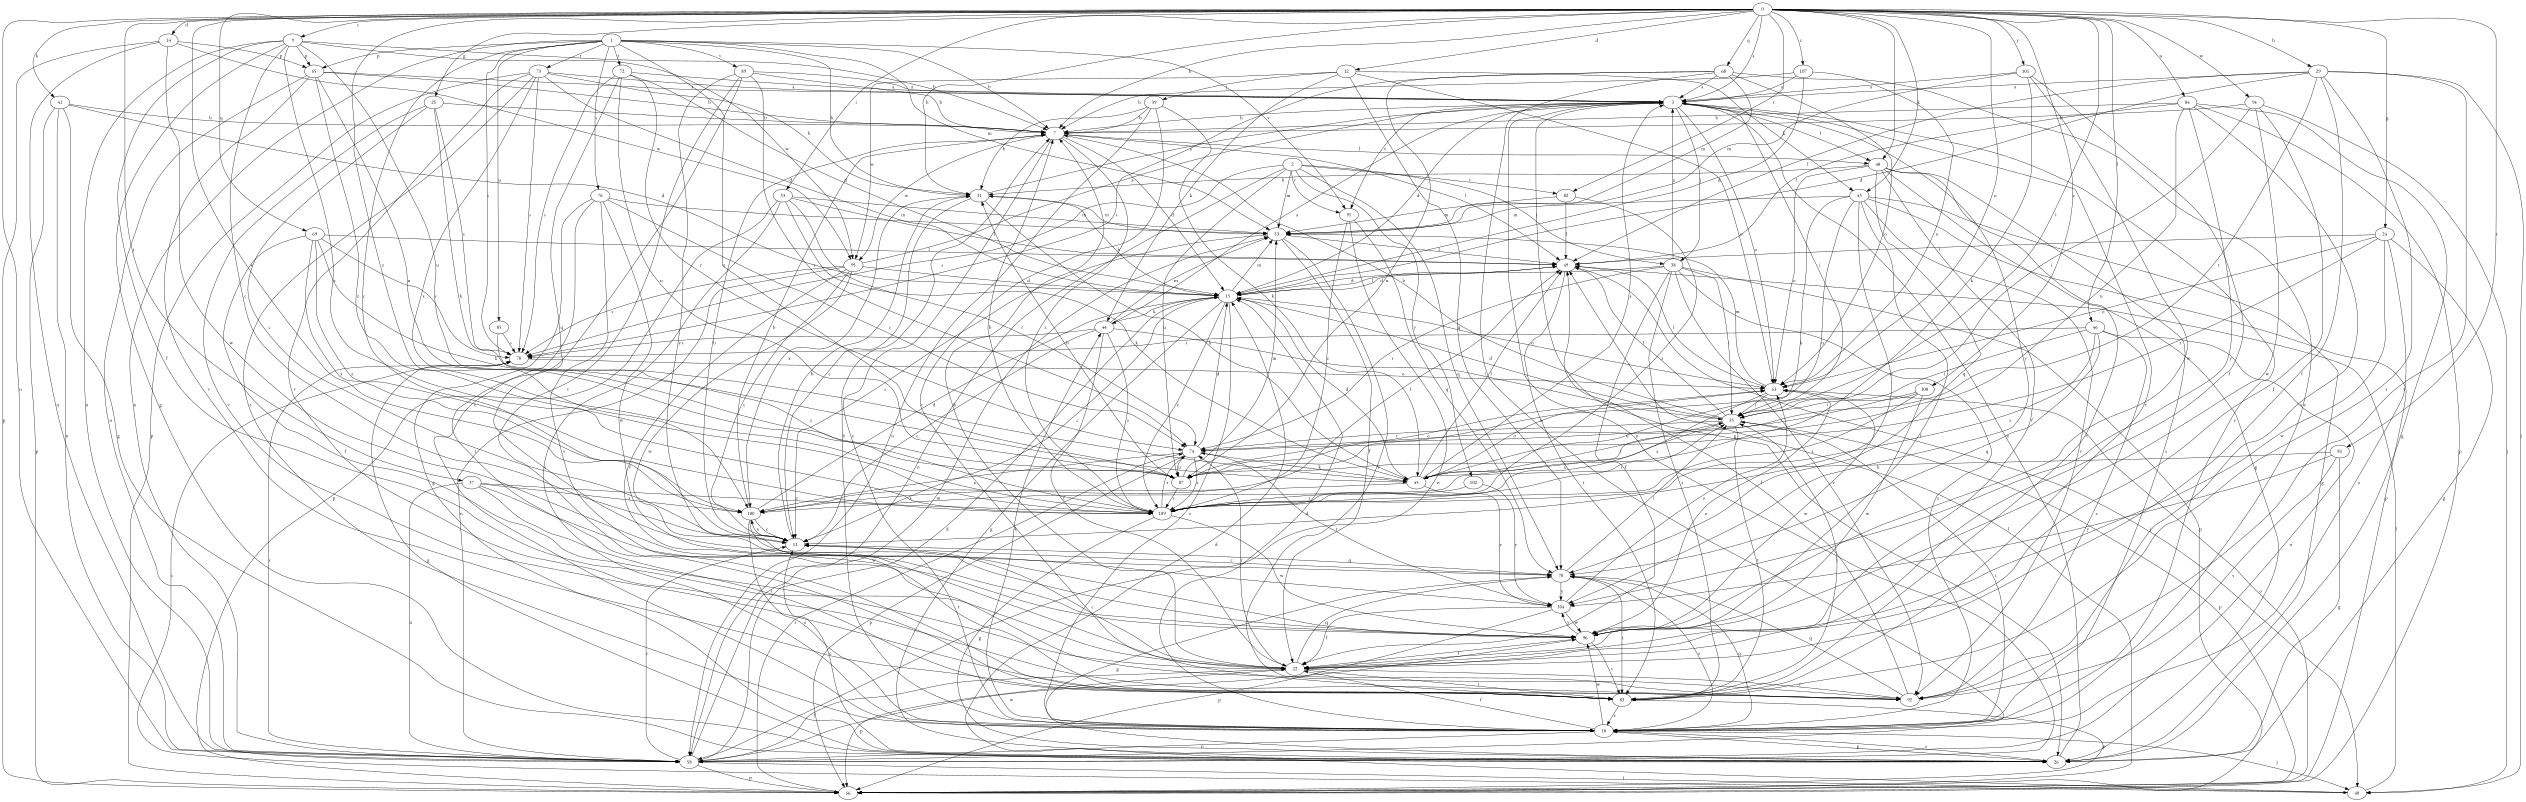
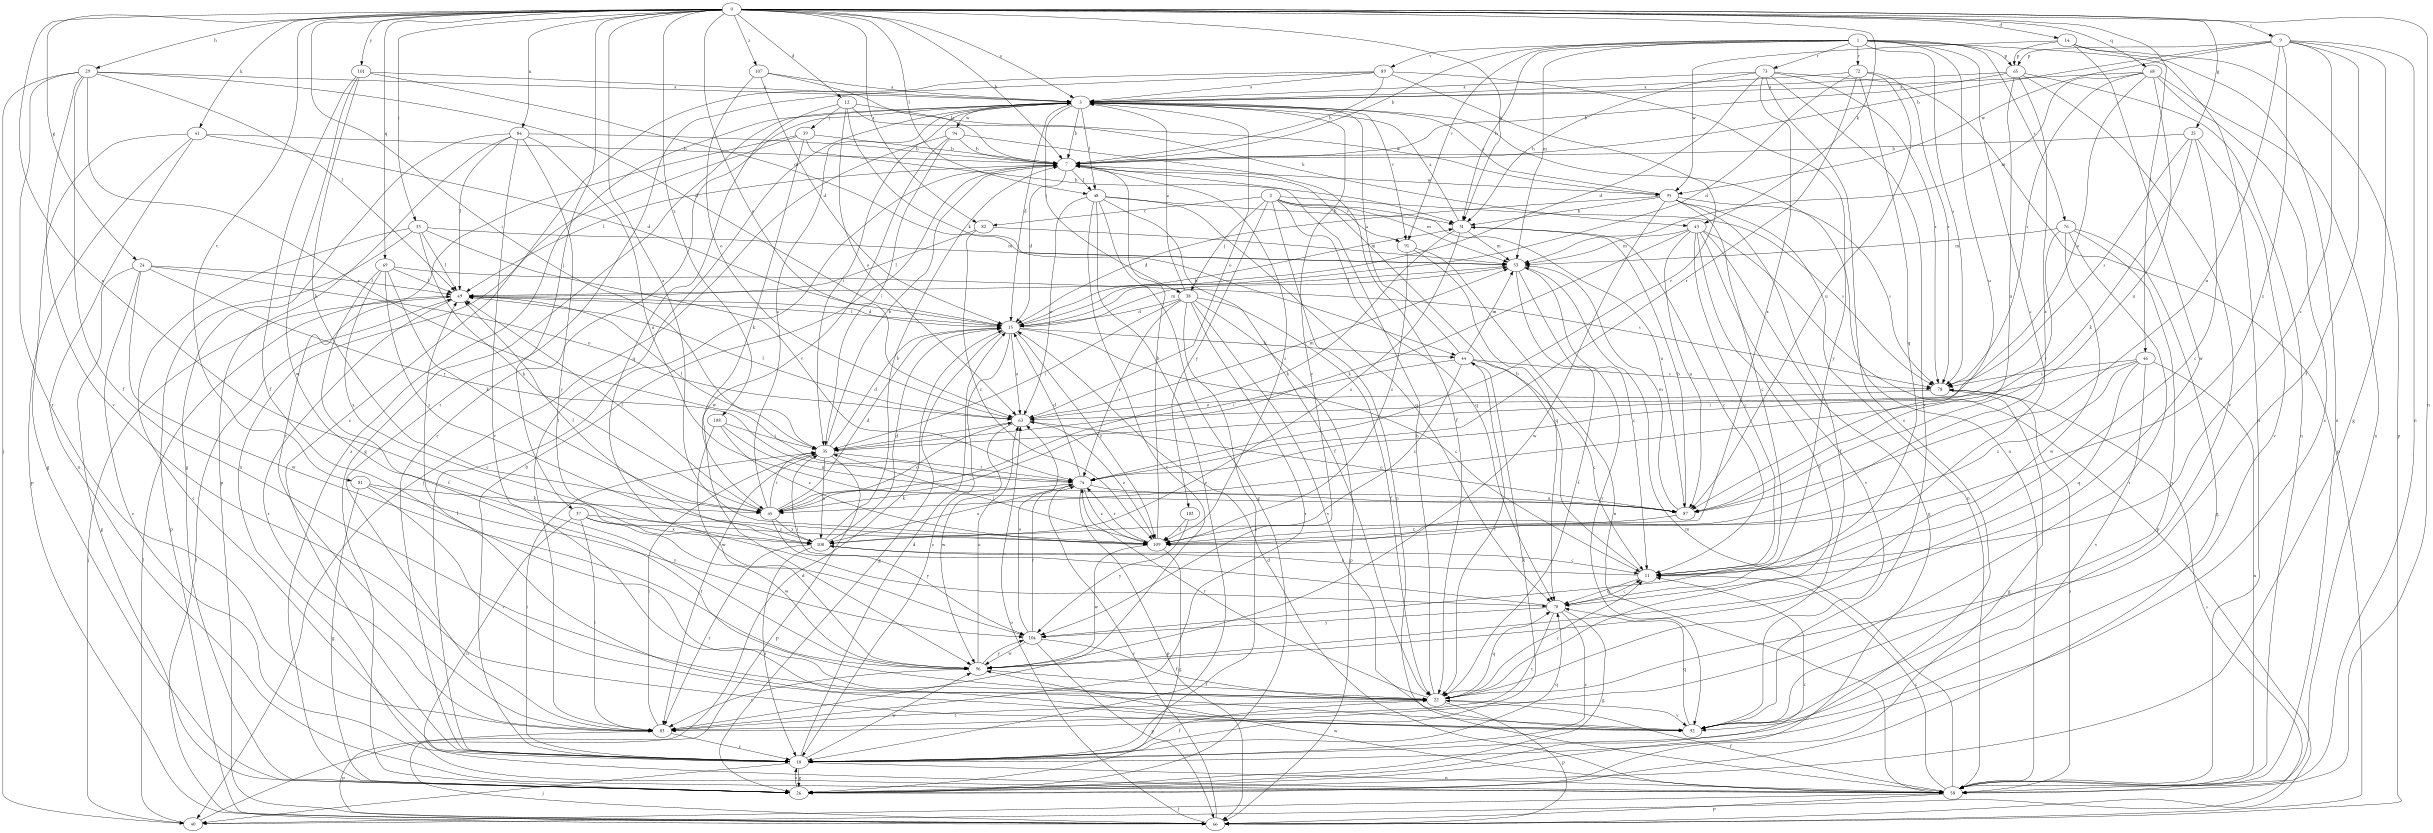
edge "0" -> "94": now "3" -> "94"
node "85": removed
edge "11" -> "31": now "95" -> "31"
